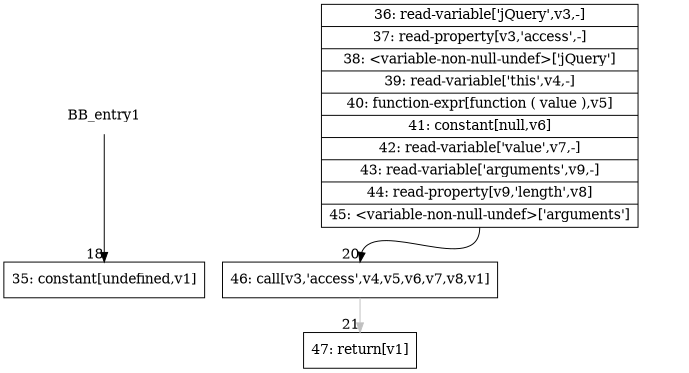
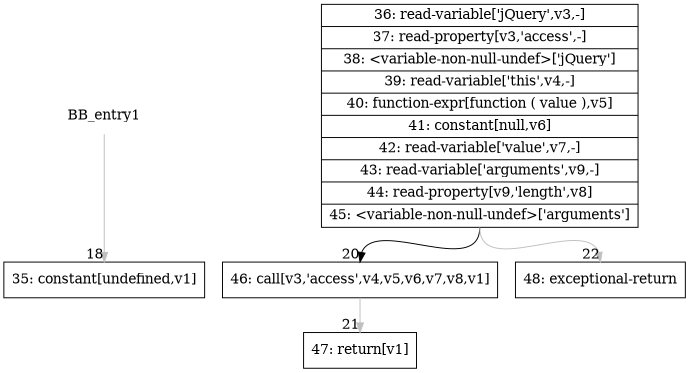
edge "BB_entry1" -> "35: constant[undefined,v1]": color black -> gray
node "48: exceptional-return": added
